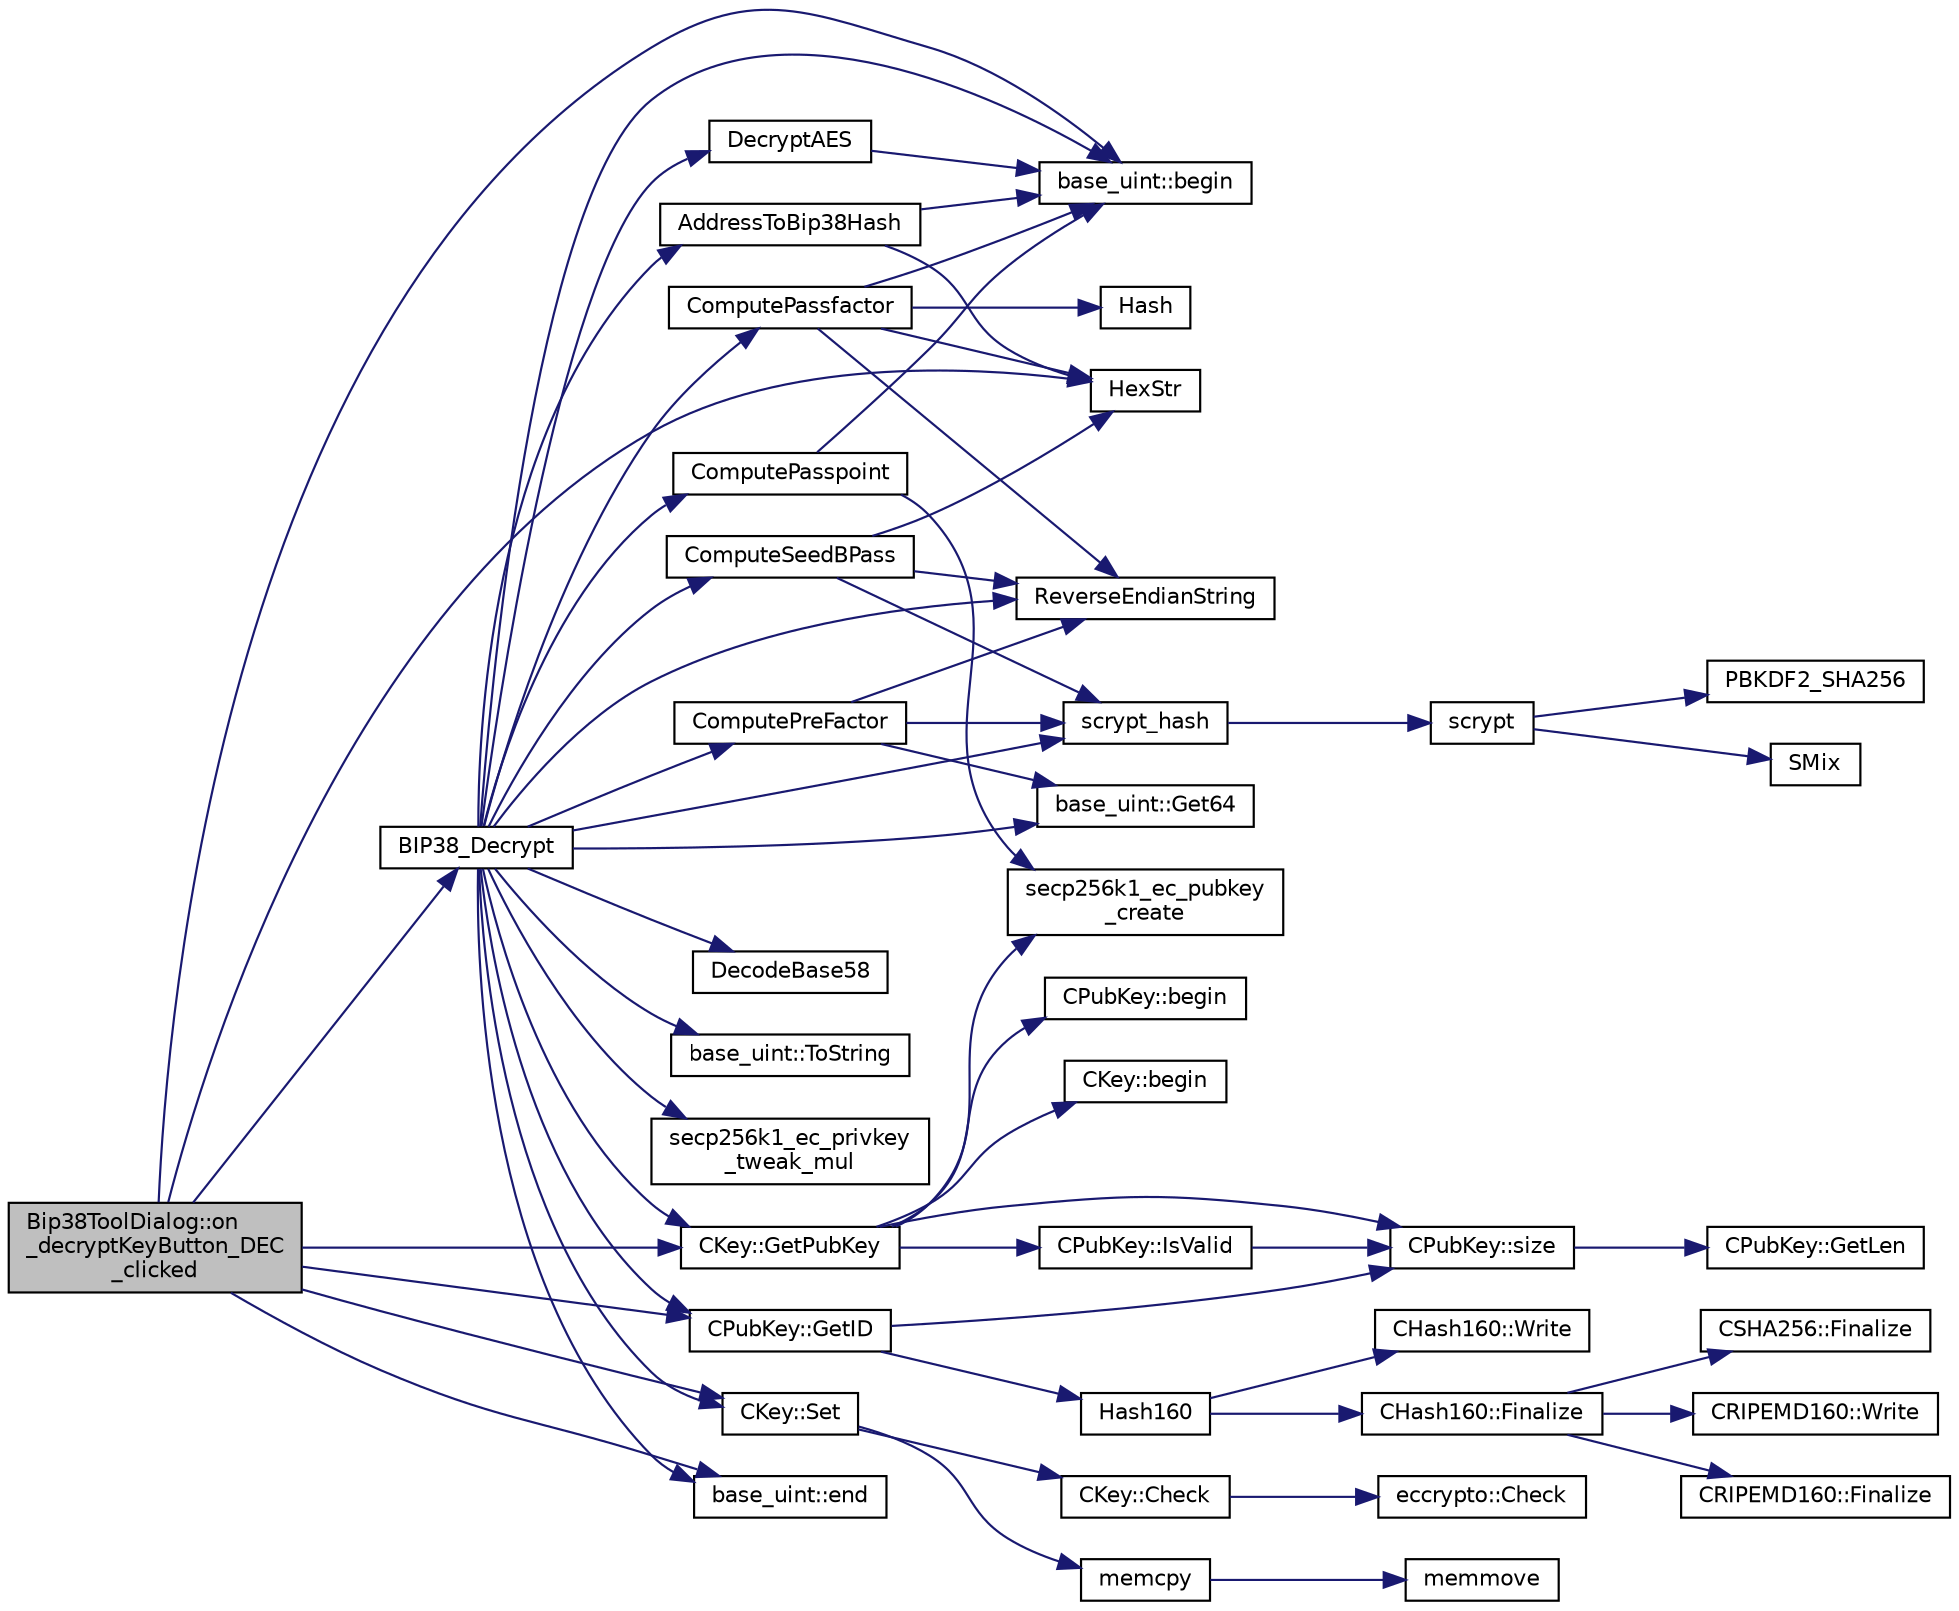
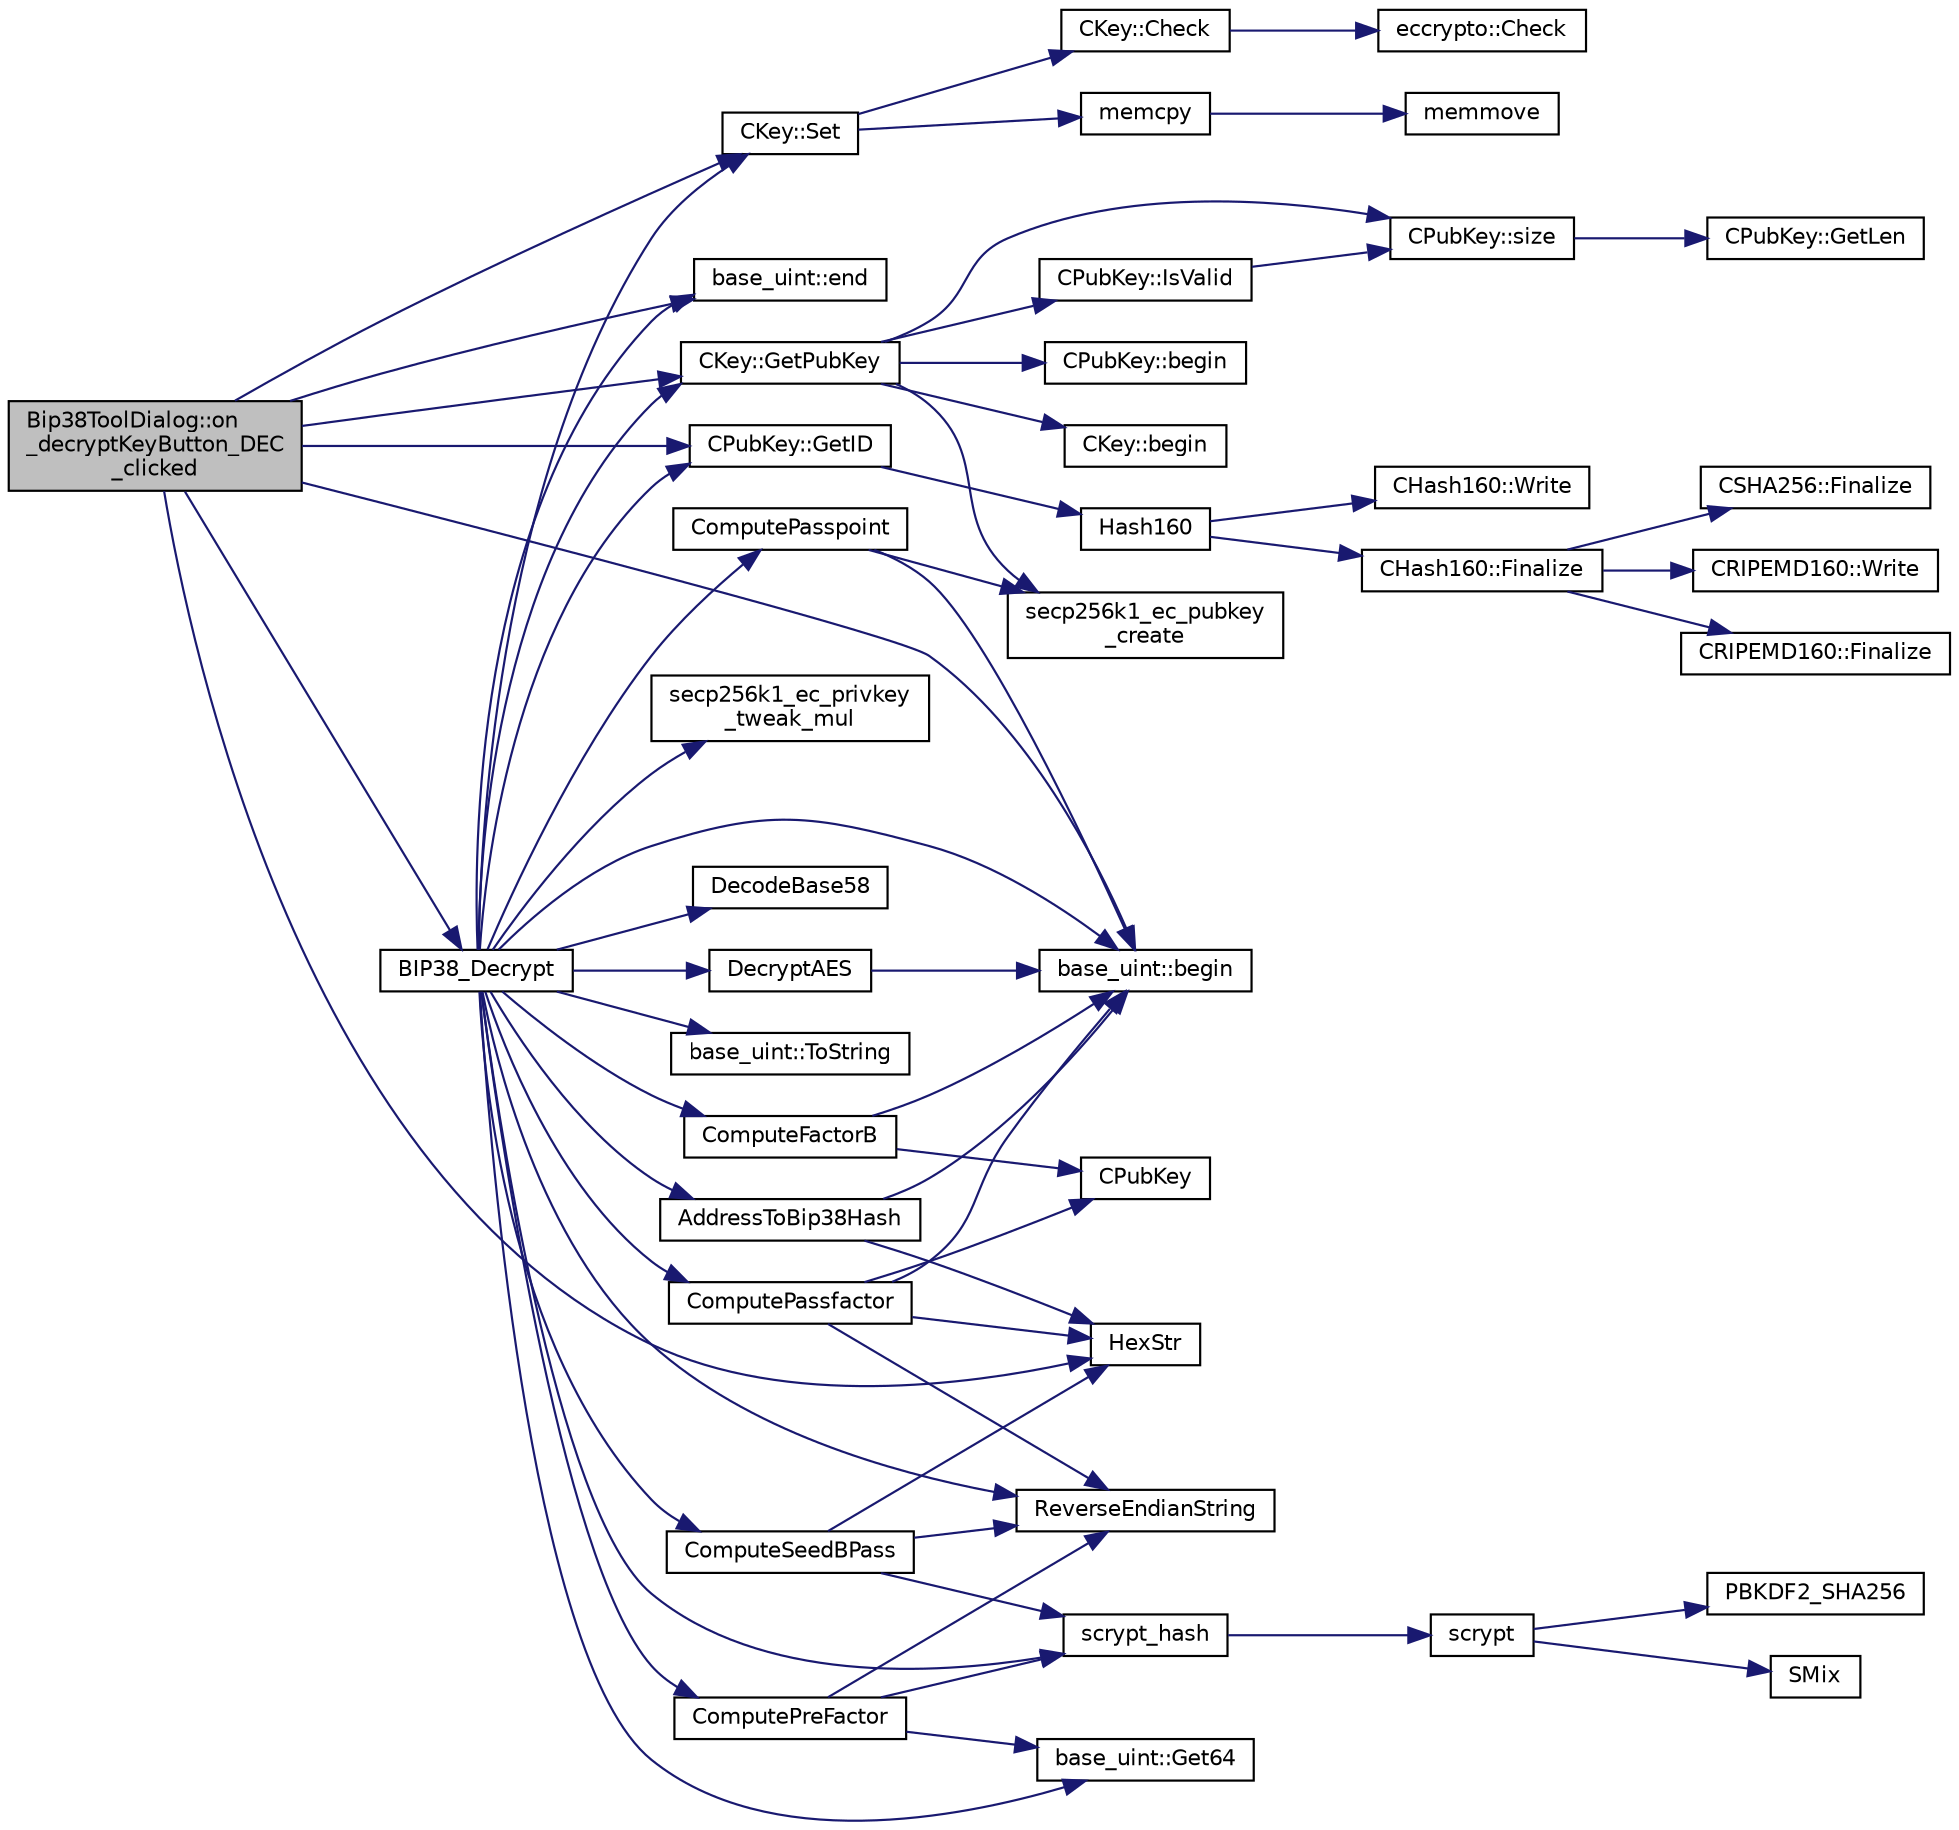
node "Hash": label "Hash" -> "CPubKey"
node "ComputeFactorB": added
edge "CPubKey::GetID" -> "CPubKey::size": removed
